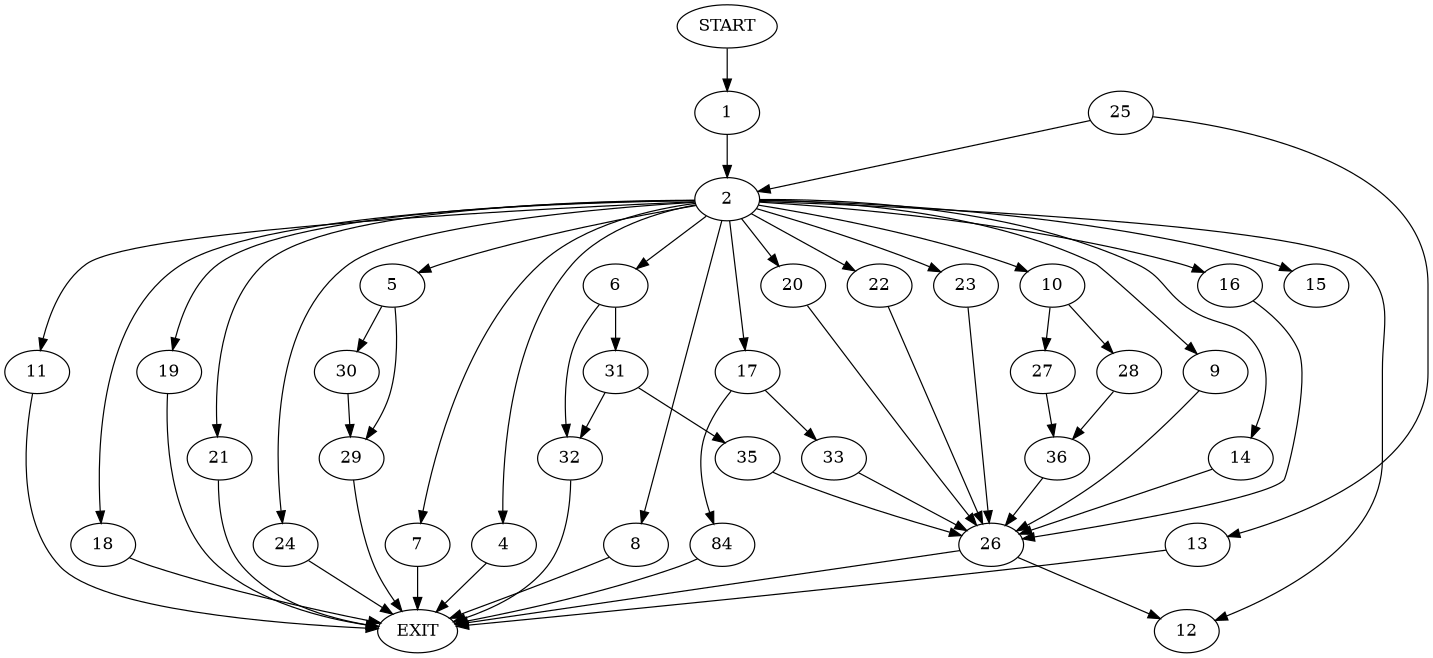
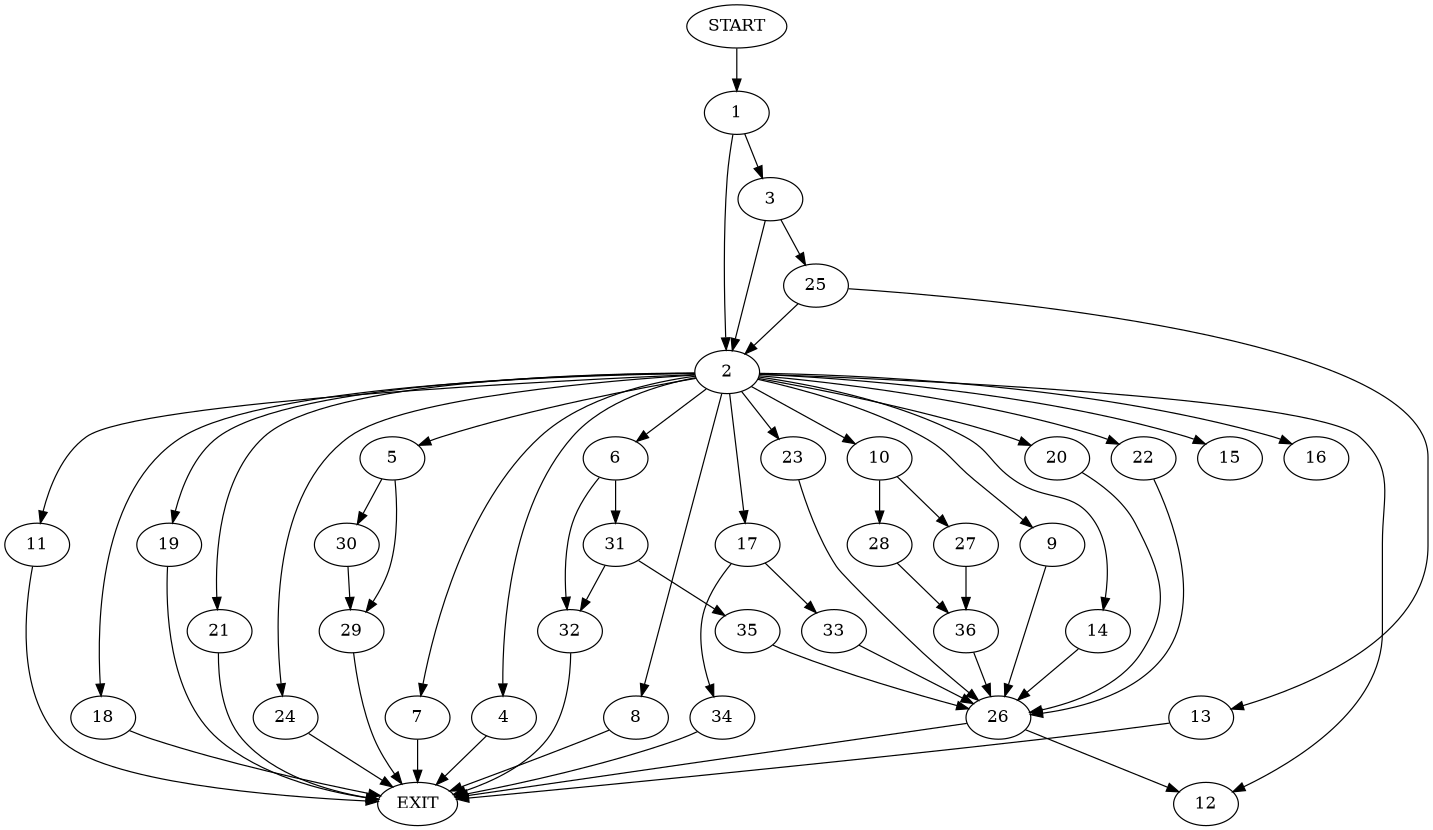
node "3": added
edge "16" -> "26": removed
node "84": label "84" -> "34"
